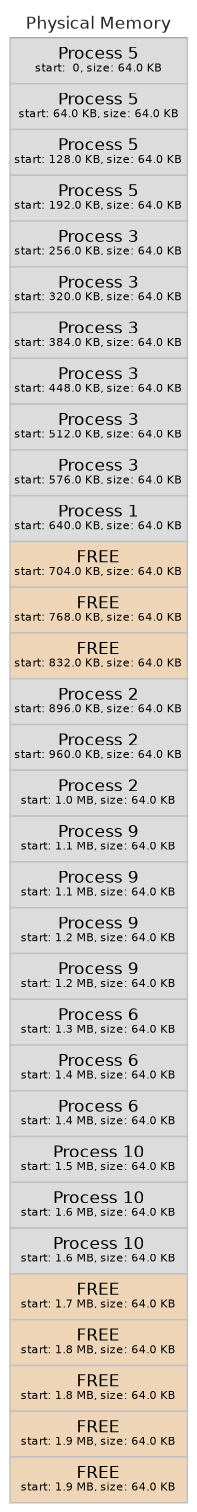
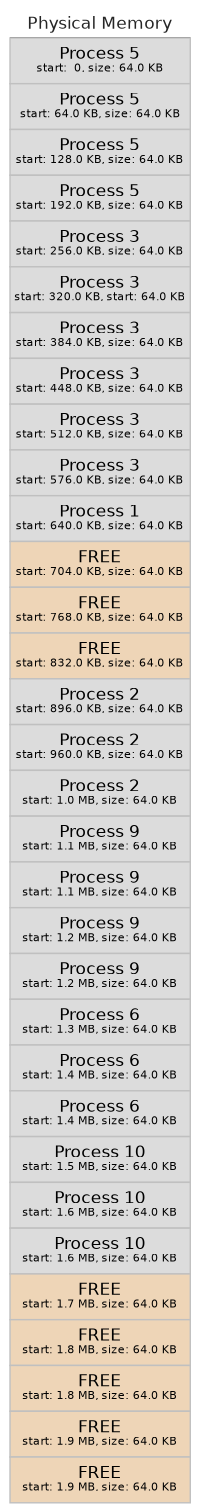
node "Physical Memory": text "start: 320.0 KB, size: 64.0 KB" -> "start: 320.0 KB, start: 64.0 KB"
